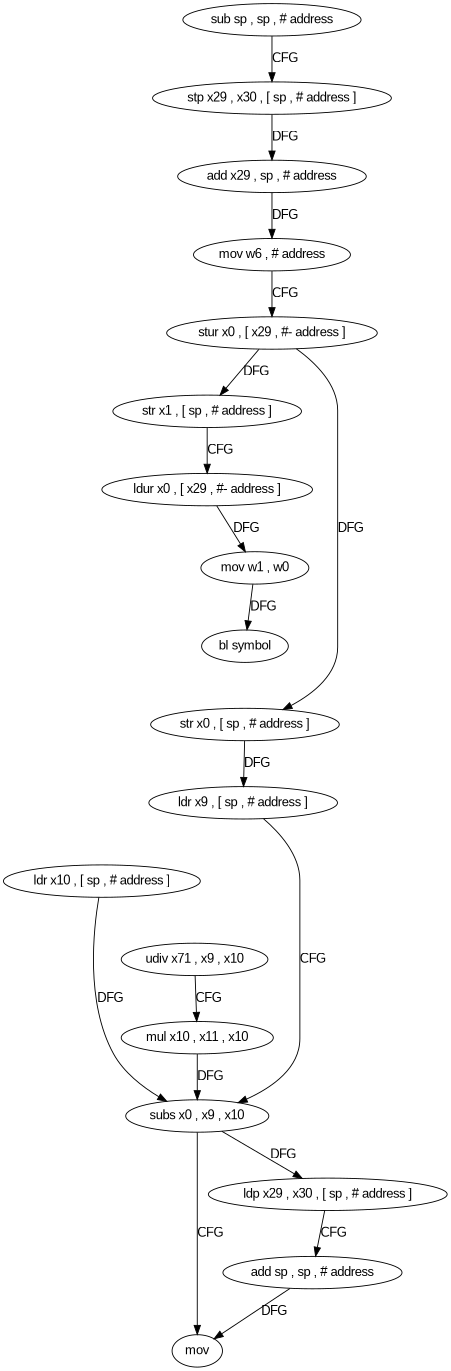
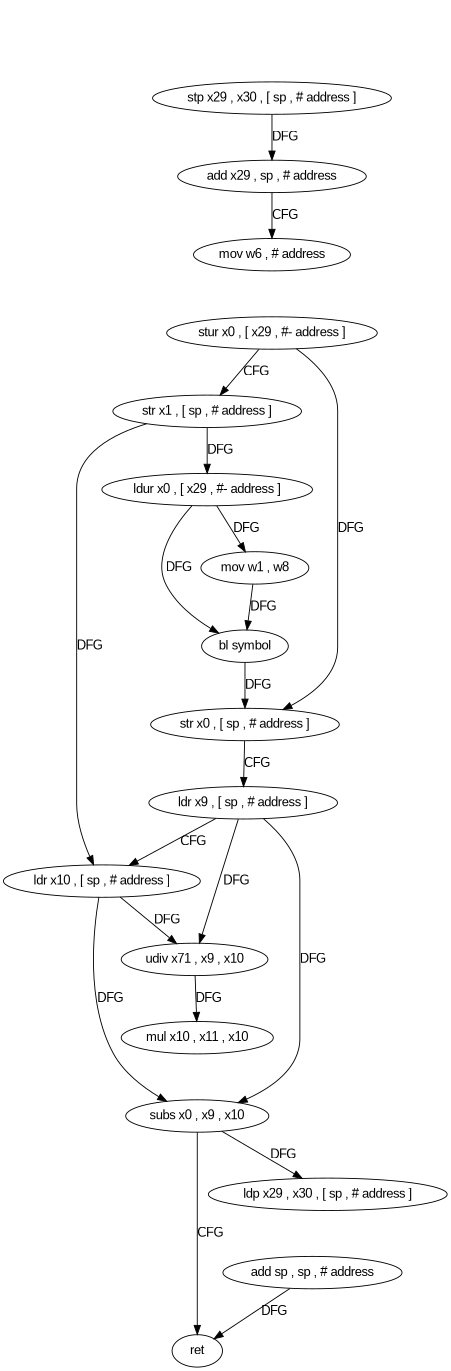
node "sub sp , sp , # address": removed
edge "add x29 , sp , # address" -> "mov w6 , # address": label "DFG" -> "CFG"
edge "mov w6 , # address" -> "stur x0 , [ x29 , #- address ]": removed, label "CFG"
edge "stur x0 , [ x29 , #- address ]" -> "str x1 , [ sp , # address ]": label "DFG" -> "CFG"
edge "str x1 , [ sp , # address ]" -> "ldur x0 , [ x29 , #- address ]": label "CFG" -> "DFG"
node "mov w1 , w0": label "mov w1 , w0" -> "mov w1 , w8"
edge "ldur x0 , [ x29 , #- address ]" -> "bl symbol": added, label "DFG"
edge "str x1 , [ sp , # address ]" -> "ldr x10 , [ sp , # address ]": added, label "DFG"
edge "bl symbol" -> "str x0 , [ sp , # address ]": added, label "DFG"
edge "str x0 , [ sp , # address ]" -> "ldr x9 , [ sp , # address ]": label "DFG" -> "CFG"
edge "ldr x9 , [ sp , # address ]" -> "ldr x10 , [ sp , # address ]": added, label "CFG"
edge "ldr x9 , [ sp , # address ]" -> "udiv x71 , x9 , x10": added, label "DFG"
edge "ldr x10 , [ sp , # address ]" -> "udiv x71 , x9 , x10": added, label "DFG"
edge "ldr x9 , [ sp , # address ]" -> "subs x0 , x9 , x10": label "CFG" -> "DFG"
edge "udiv x71 , x9 , x10" -> "mul x10 , x11 , x10": label "CFG" -> "DFG"
edge "mul x10 , x11 , x10" -> "subs x0 , x9 , x10": removed, label "DFG"
edge "ldp x29 , x30 , [ sp , # address ]" -> "add sp , sp , # address": removed, label "CFG"
node "mov": label "mov" -> "ret"
